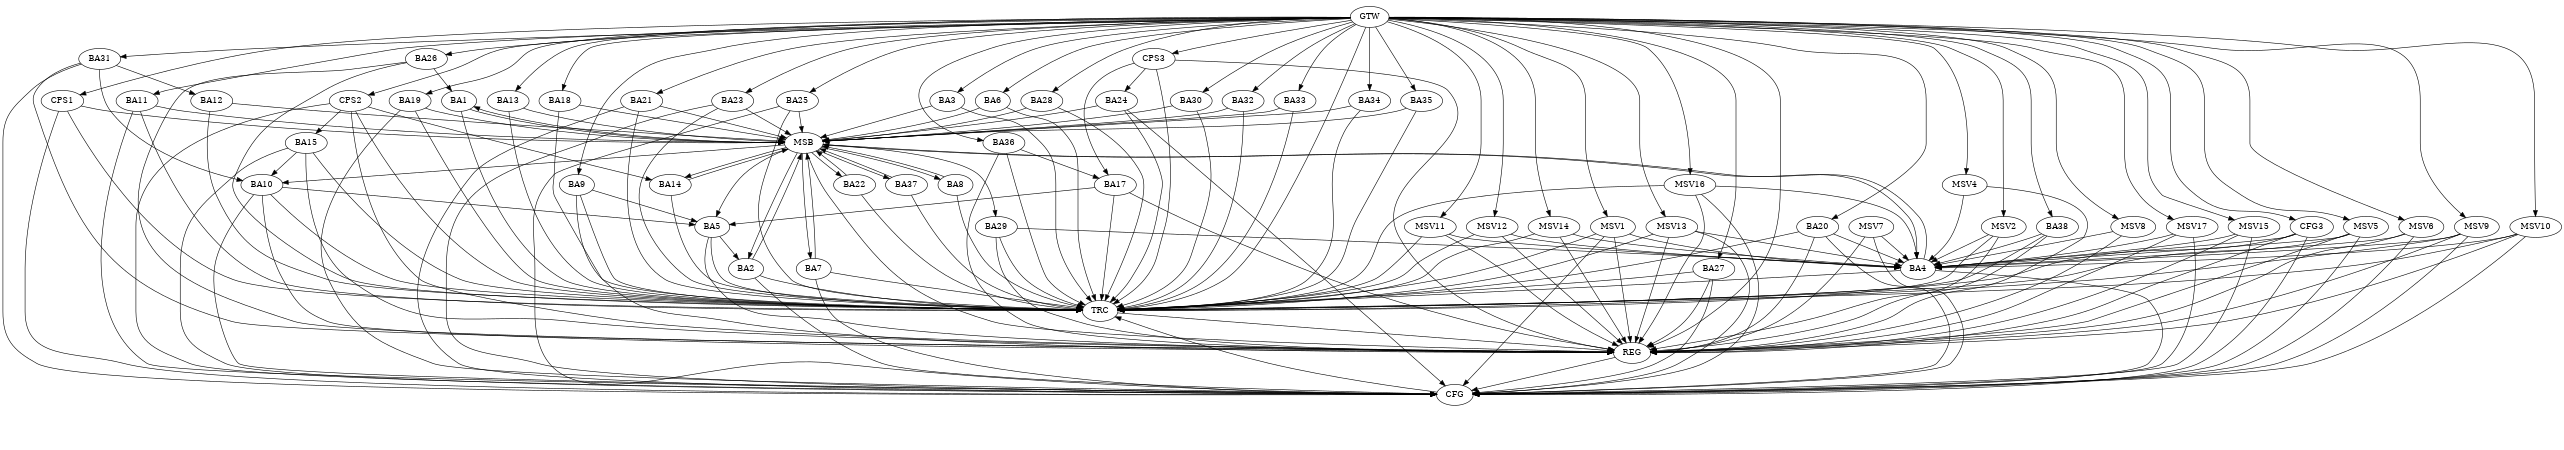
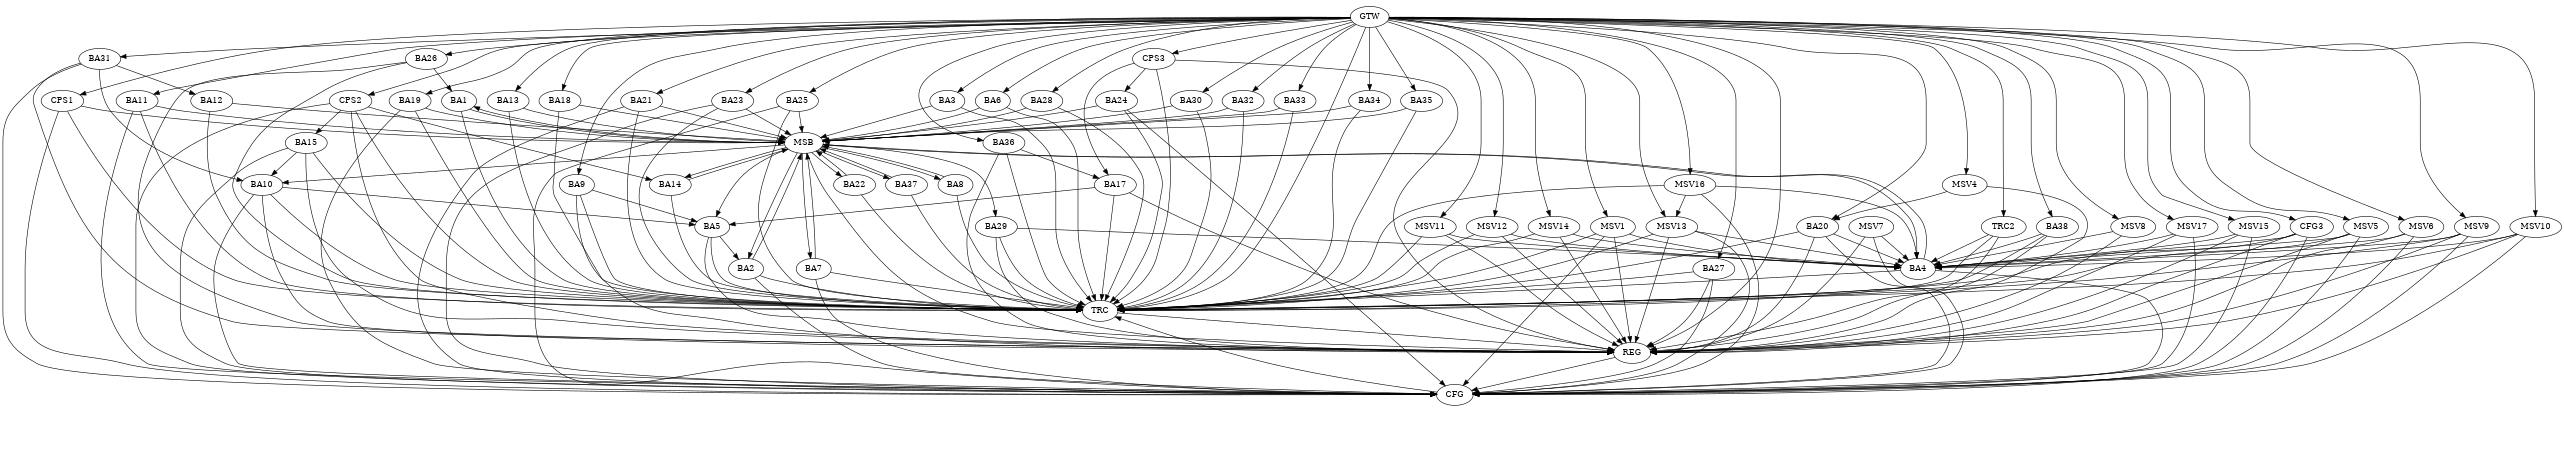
node "MSV2": label "MSV2" -> "TRC2"
edge "MSV4" -> "BA4": now "MSV4" -> "BA20"
edge "MSV16" -> "REG": now "MSV16" -> "MSV13"
